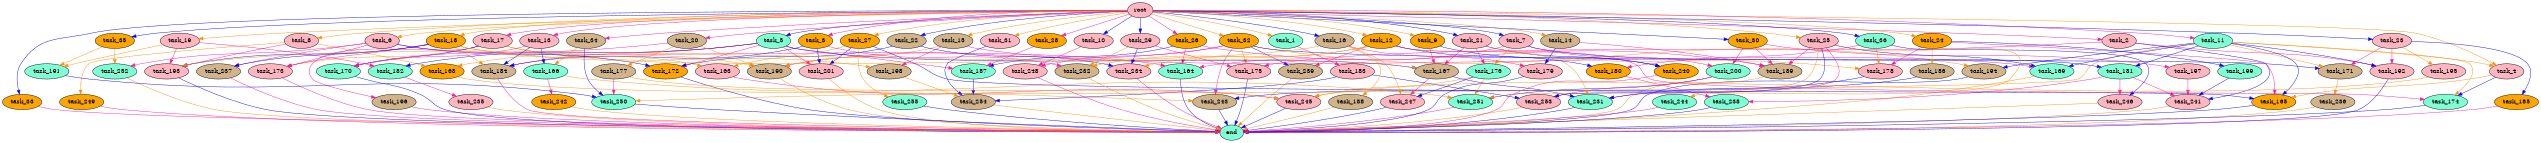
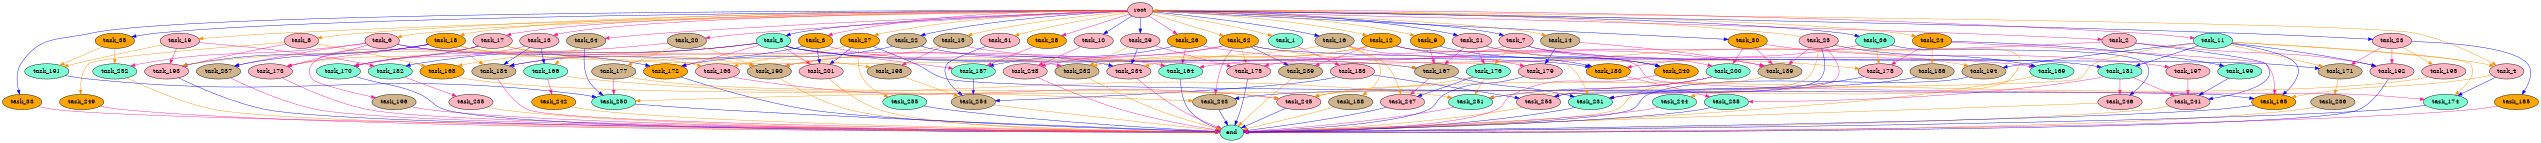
edge "root" -> "task_25": reversed
edge "task_11" -> "task_169": removed
edge "task_5" -> "task_180": added
